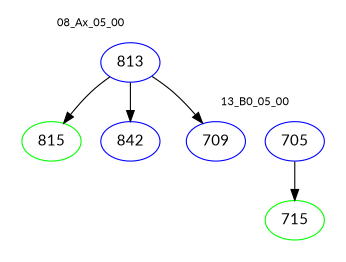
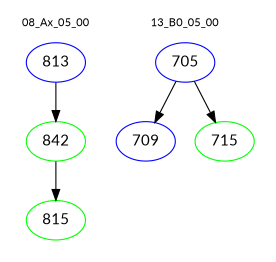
edge "813" -> "815": now "842" -> "815"
edge "813" -> "709": now "705" -> "709"
node "842": color blue -> green
